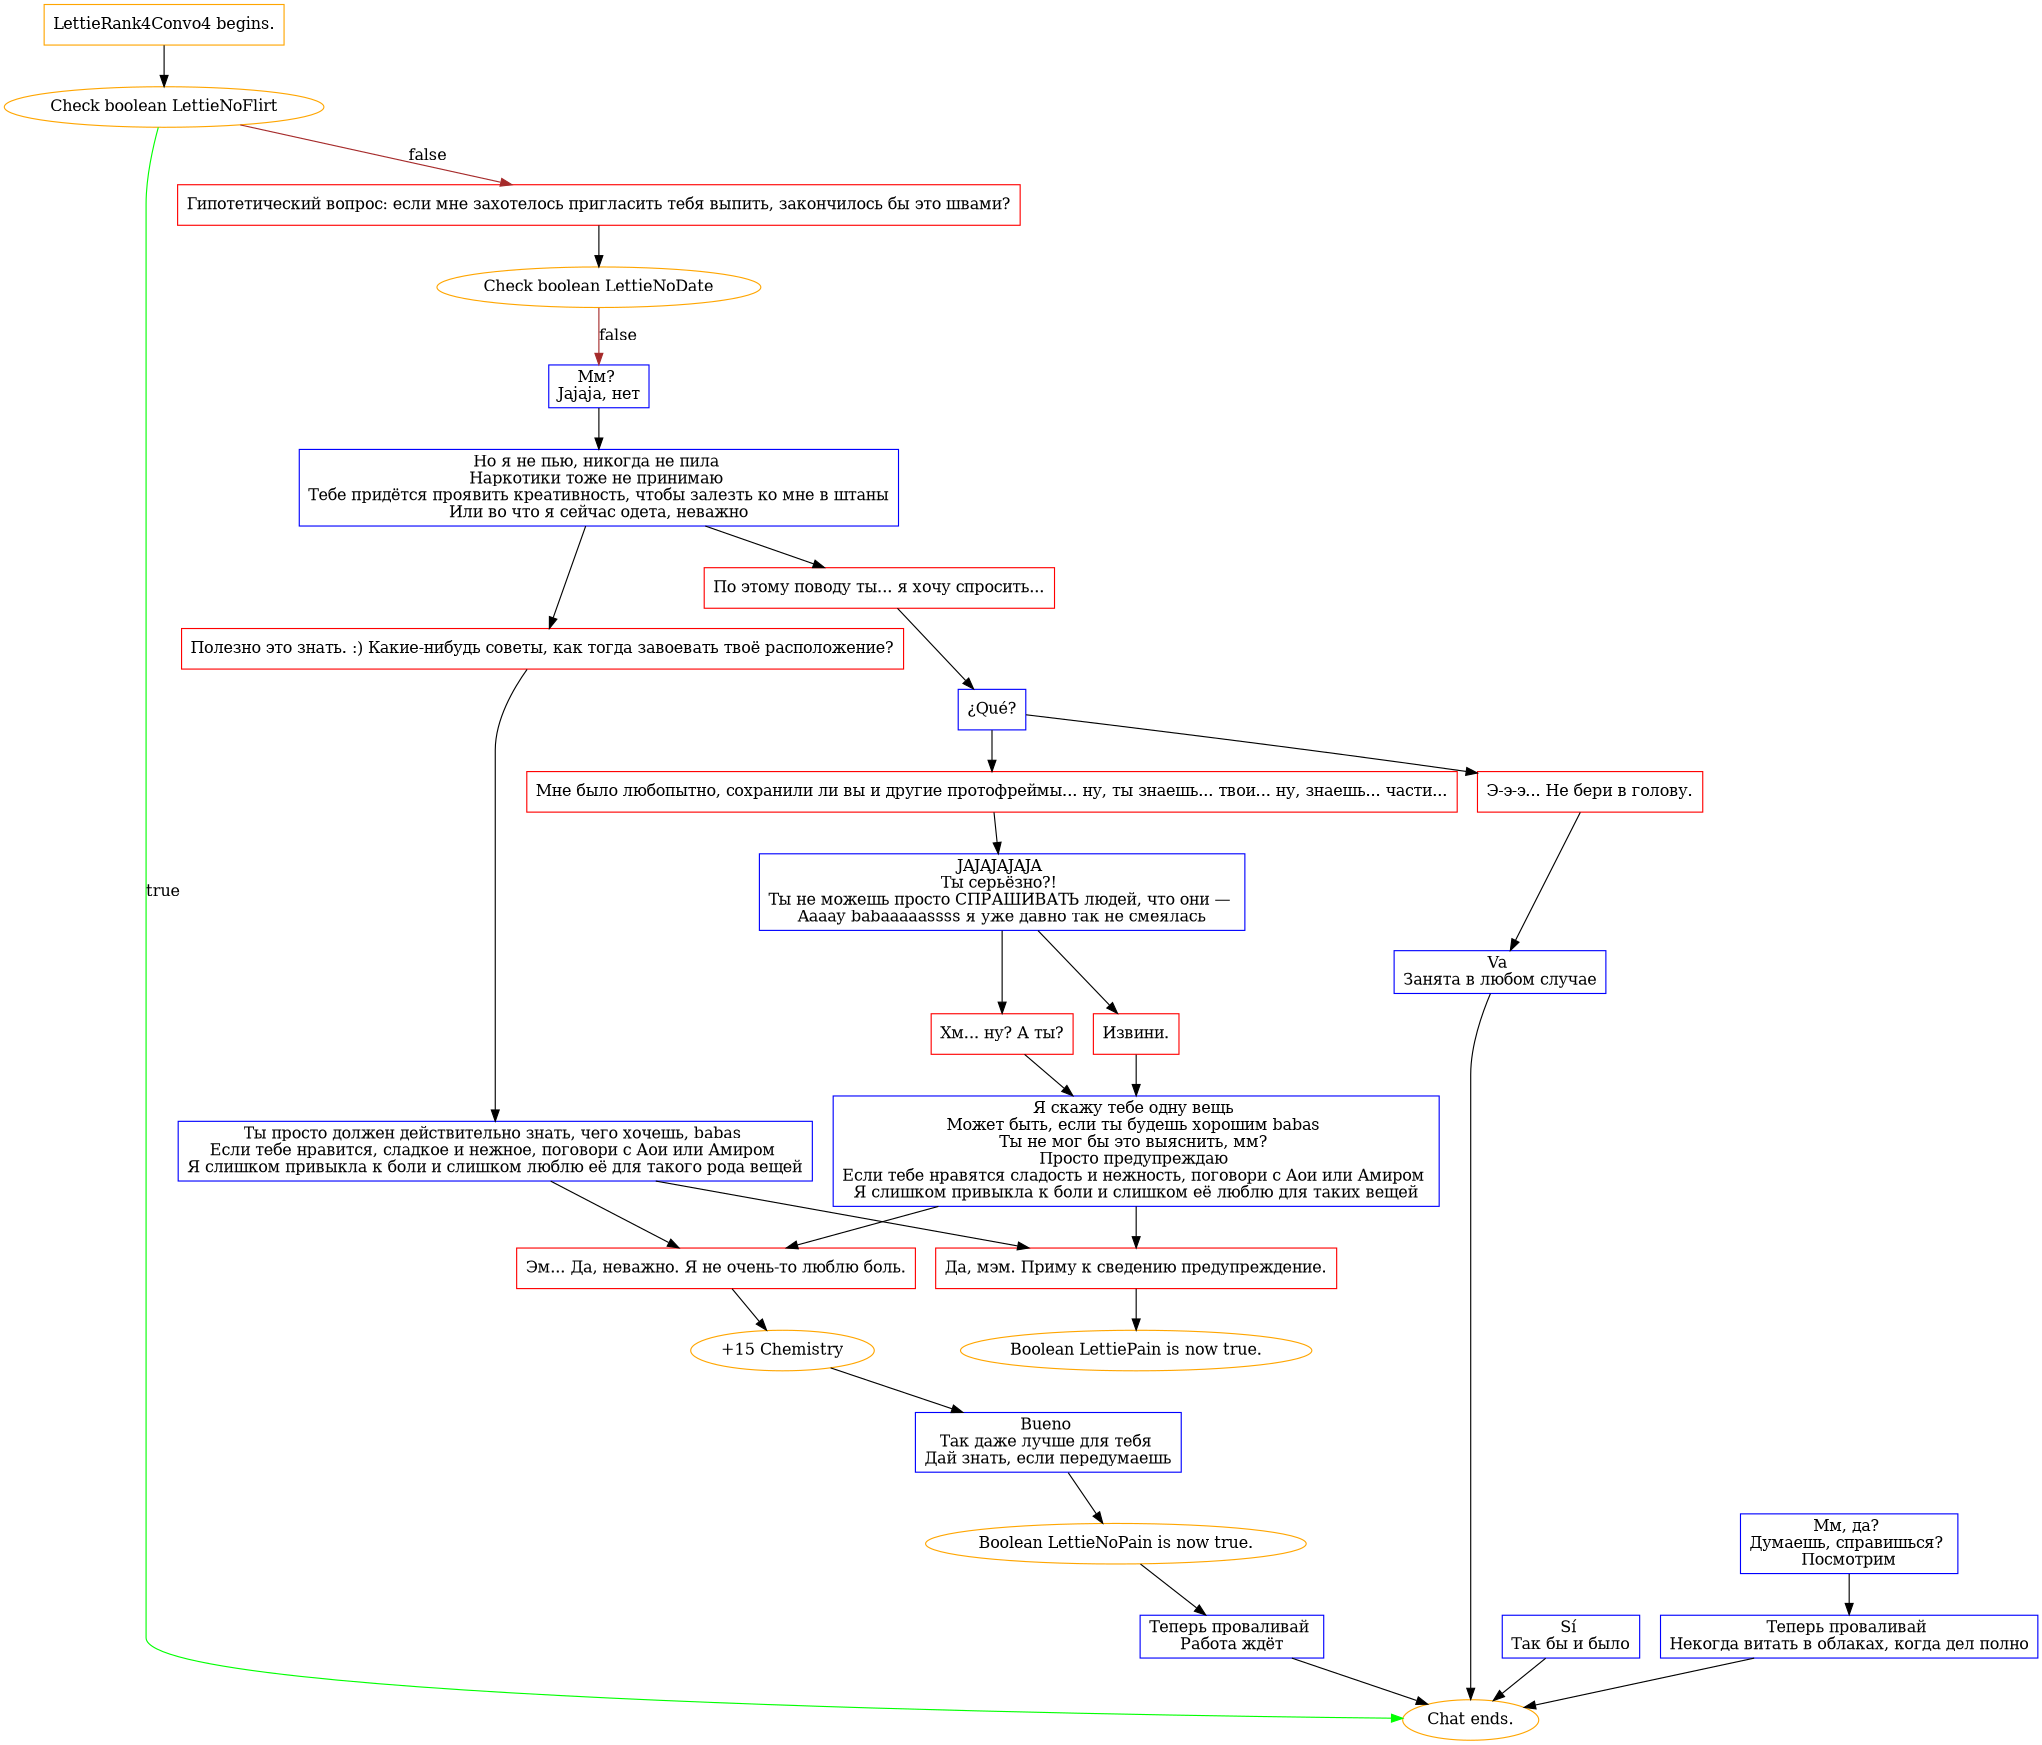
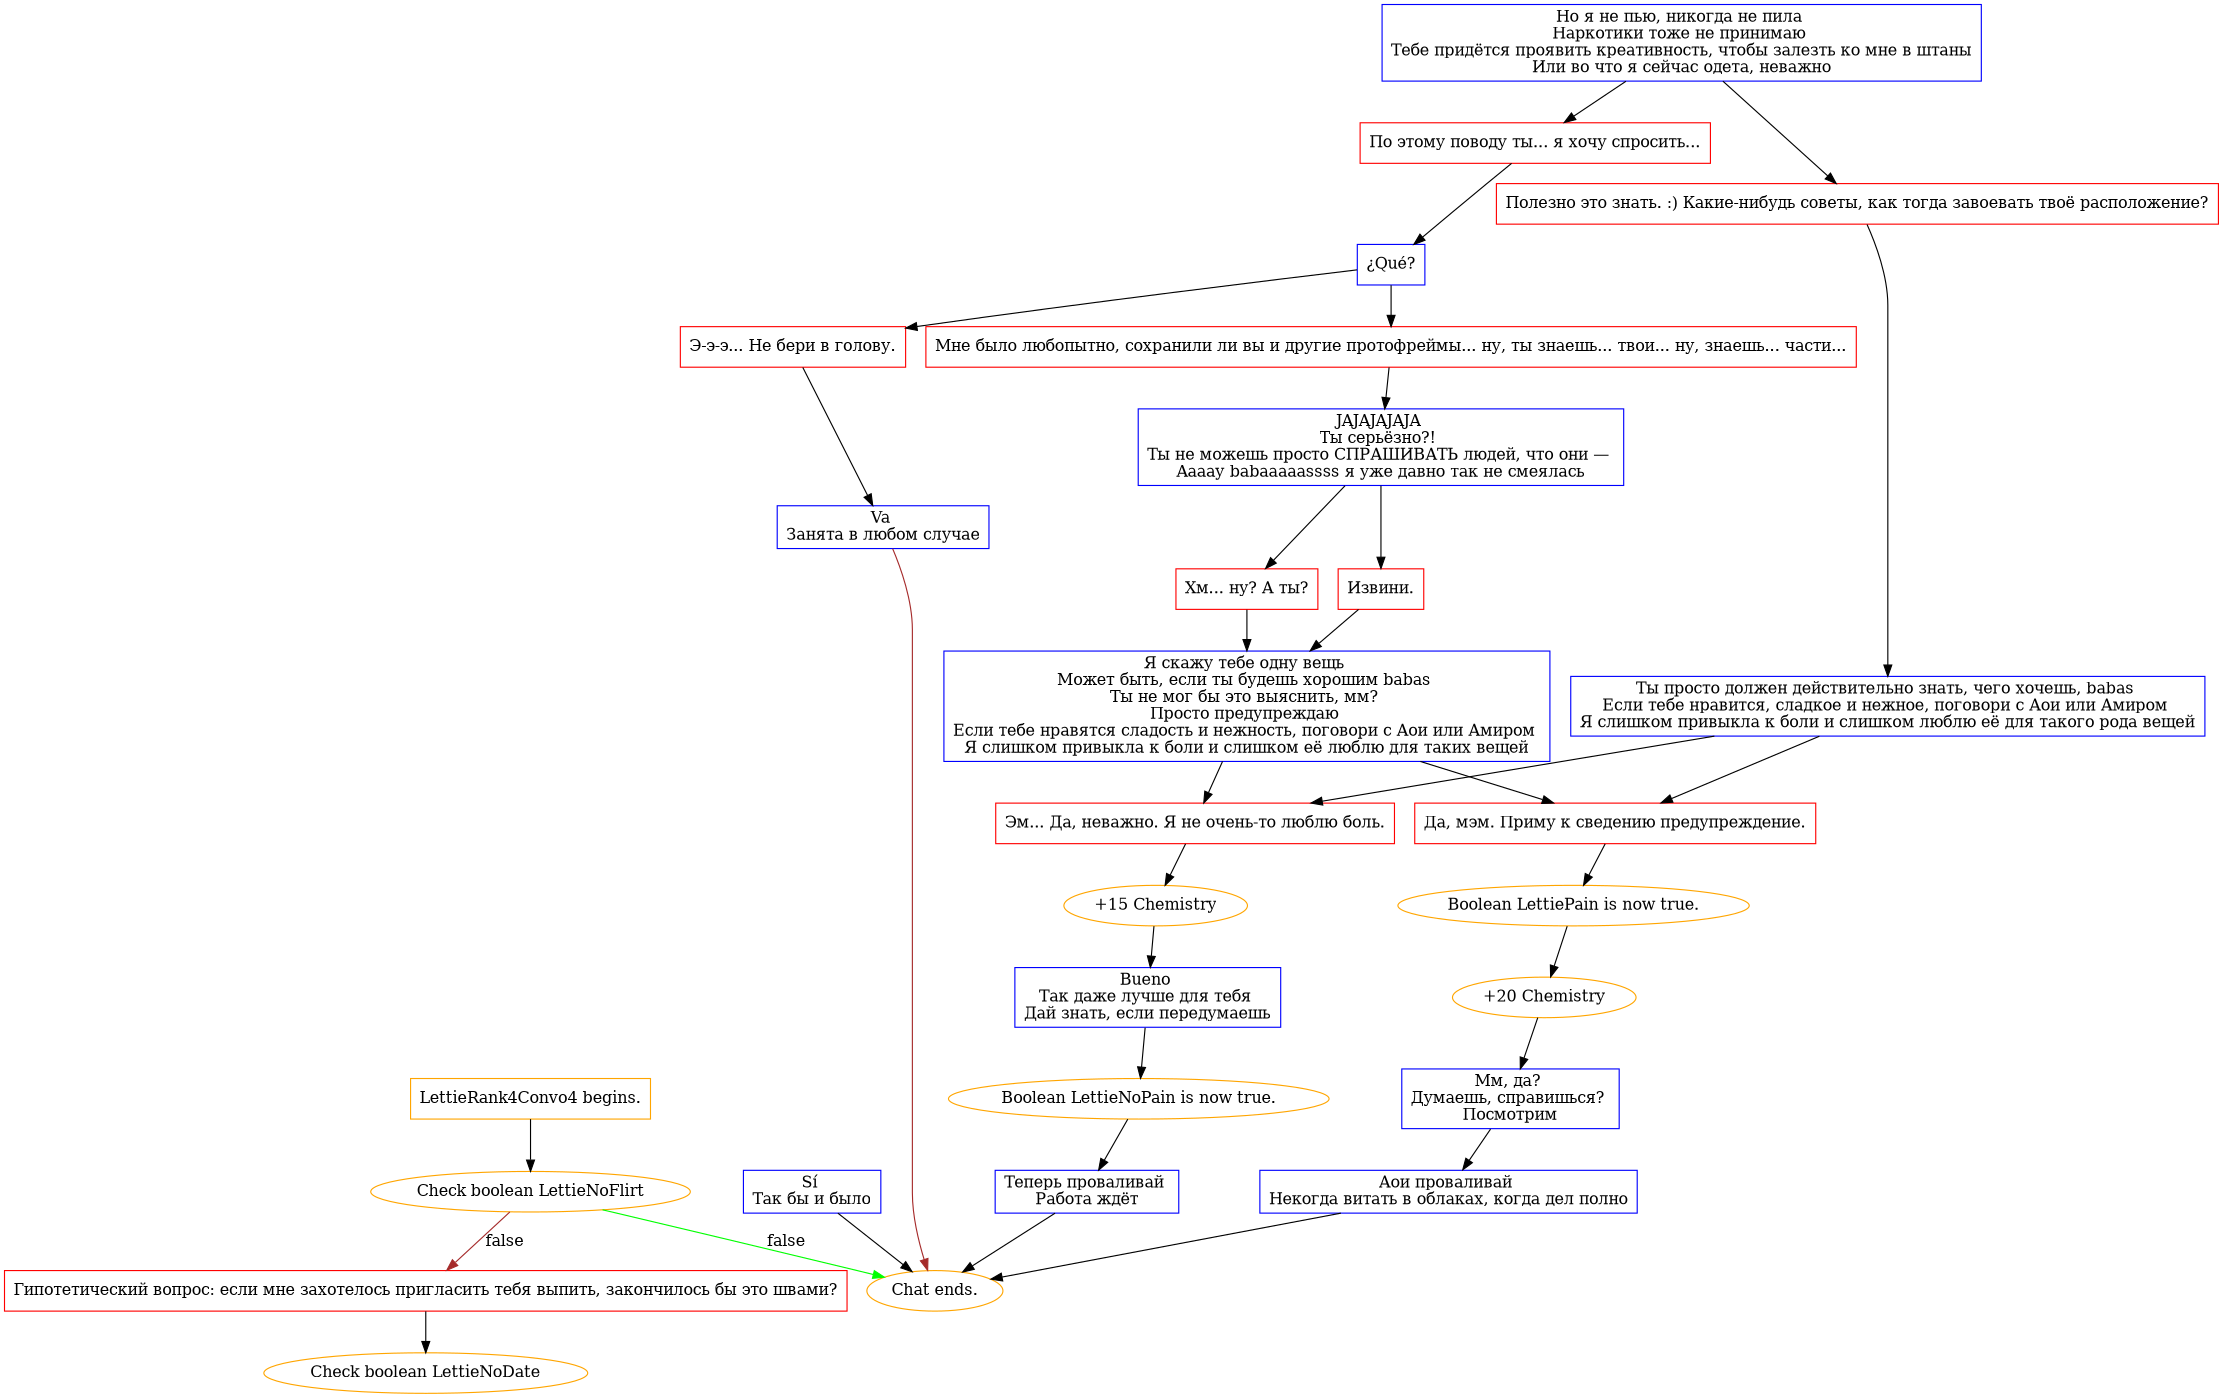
node "Мм? Jajaja, нет": removed
edge "Check boolean LettieNoFlirt" -> "Chat ends.": label "true" -> "false"
node "+20 Chemistry": added
edge "Va Занята в любом случае" -> "Chat ends.": color black -> brown
node "Теперь проваливай Некогда витать в облаках, когда дел полно": label "Теперь проваливай Некогда витать в облаках, когда дел полно" -> "Аои проваливай Некогда витать в облаках, когда дел полно"
